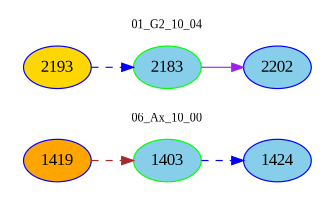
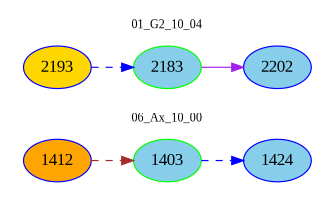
node "1419": label "1419" -> "1412"
